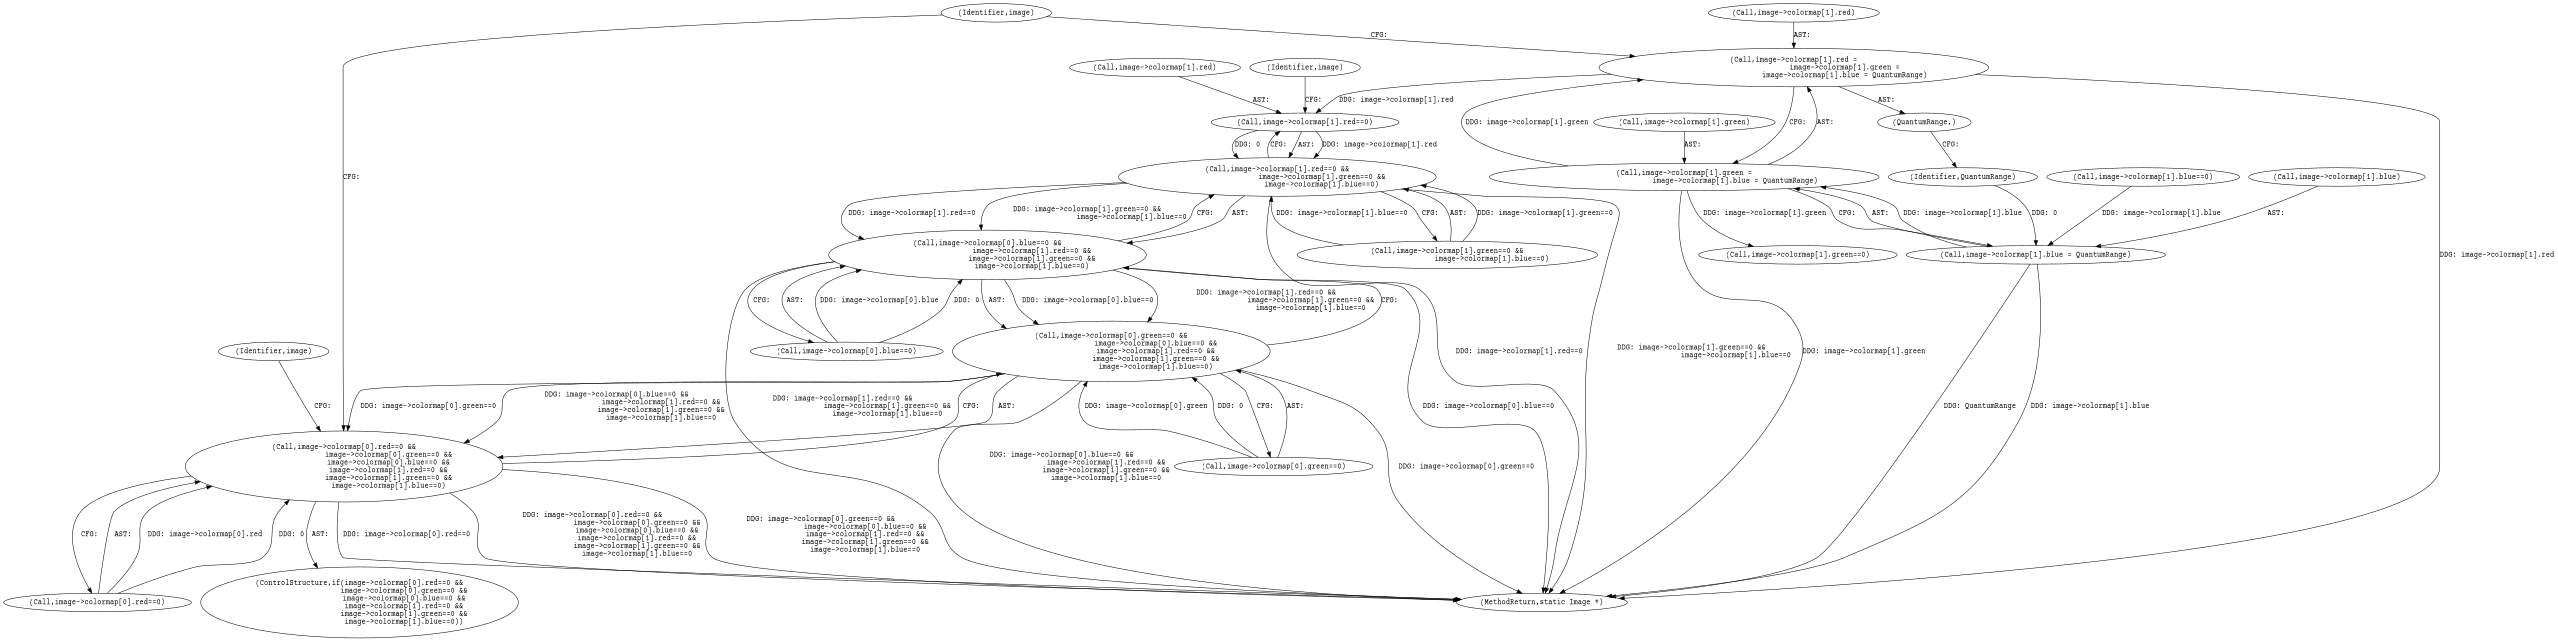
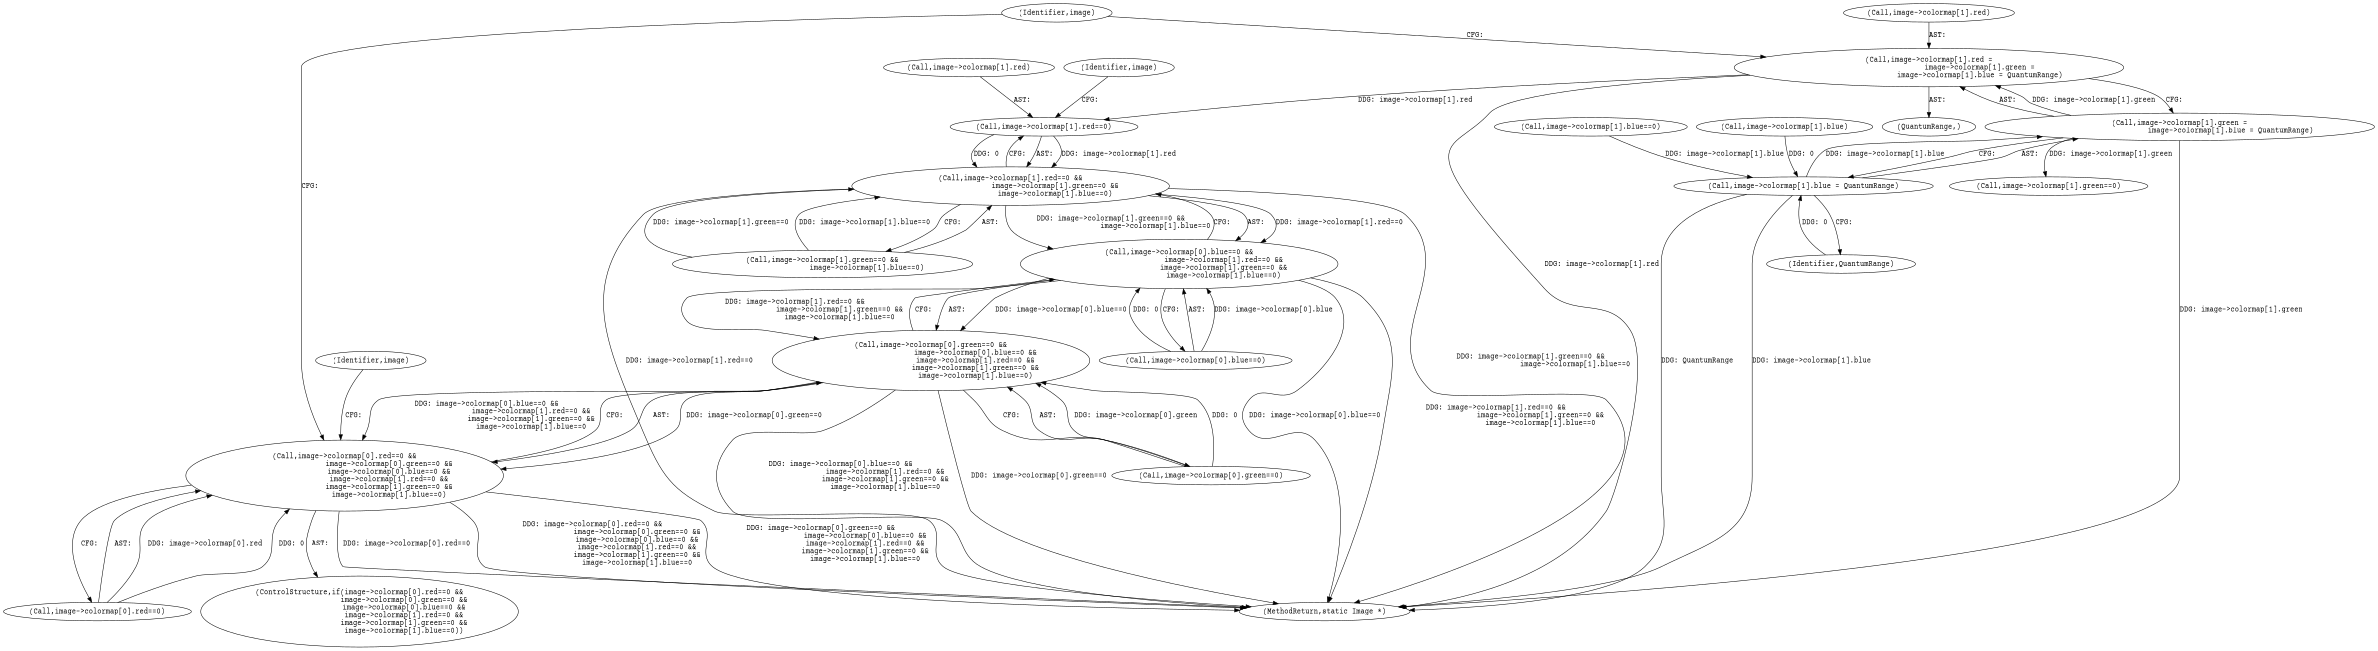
node "(Call,image->colormap[1].green)": removed
edge "(QuantumRange,)" -> "(Identifier,QuantumRange)": now "(Call,image->colormap[1].blue = QuantumRange)" -> "(Identifier,QuantumRange)"
edge "(Call,image->colormap[1].blue)" -> "(Call,image->colormap[1].blue = QuantumRange)": label "AST: " -> "DDG: 0"
